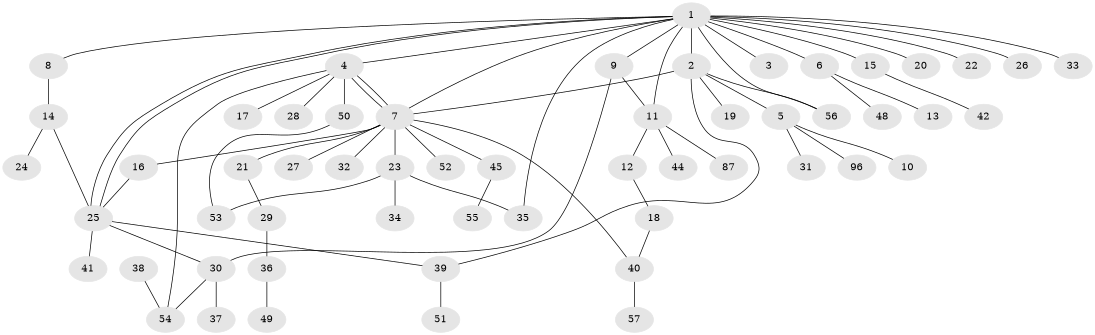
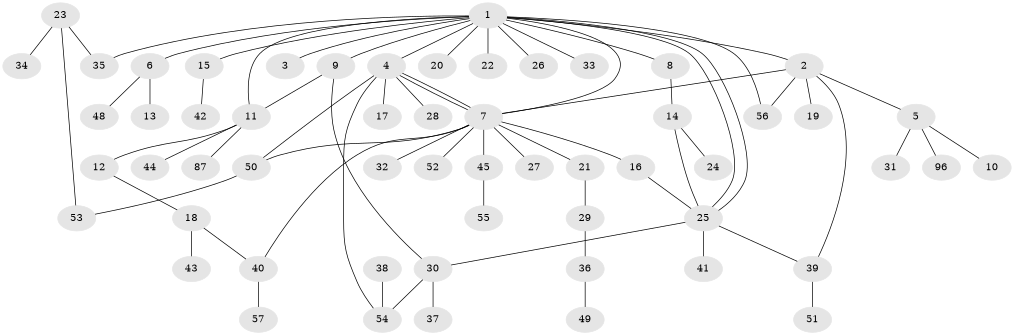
edge "7" -- "23": now "7" -- "50"
node "43": added
